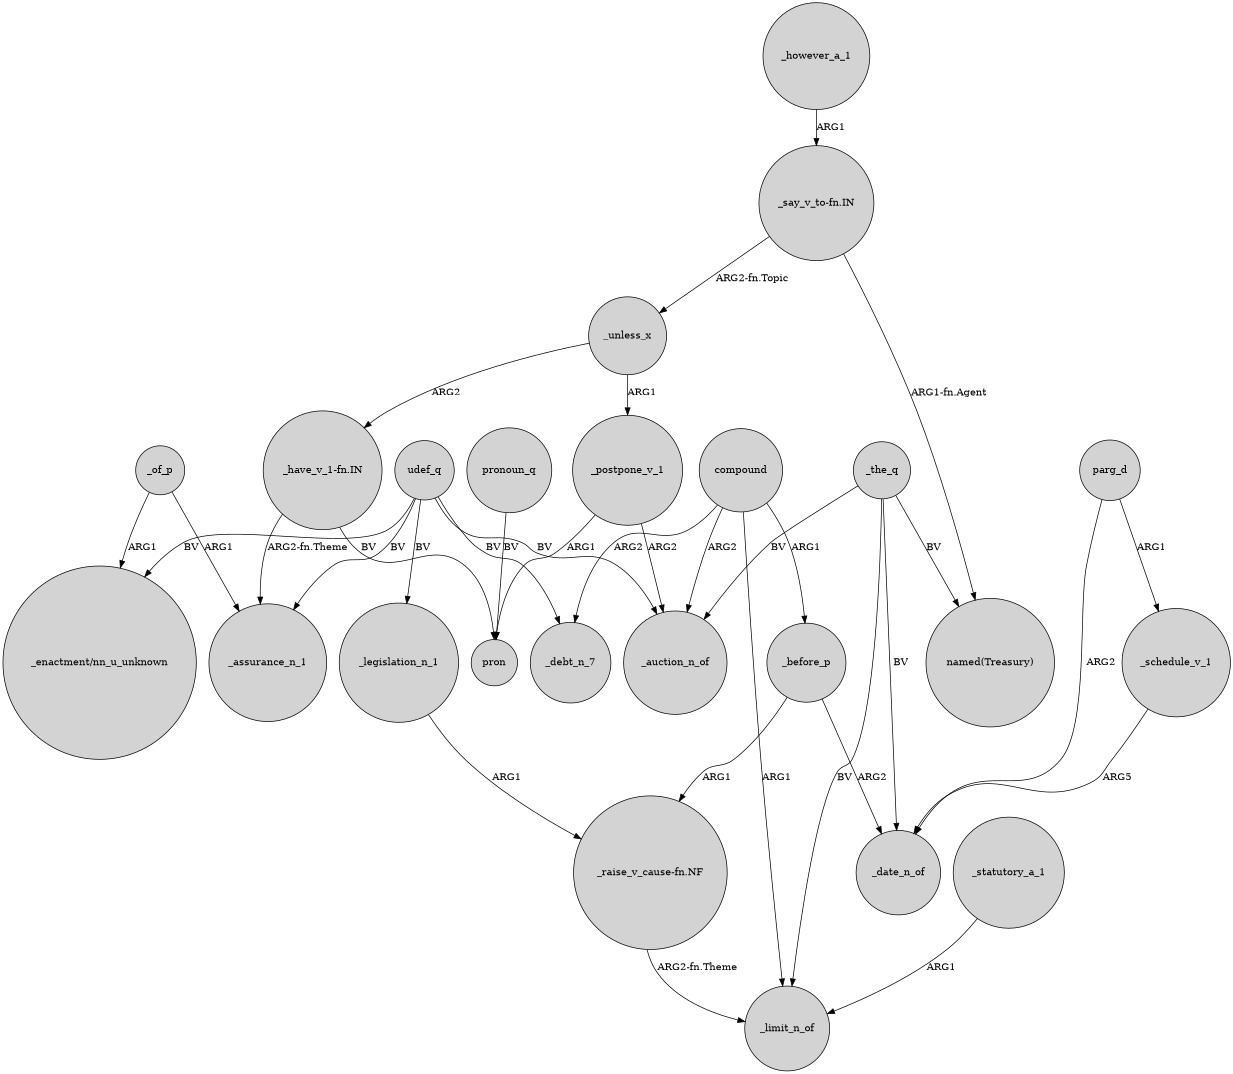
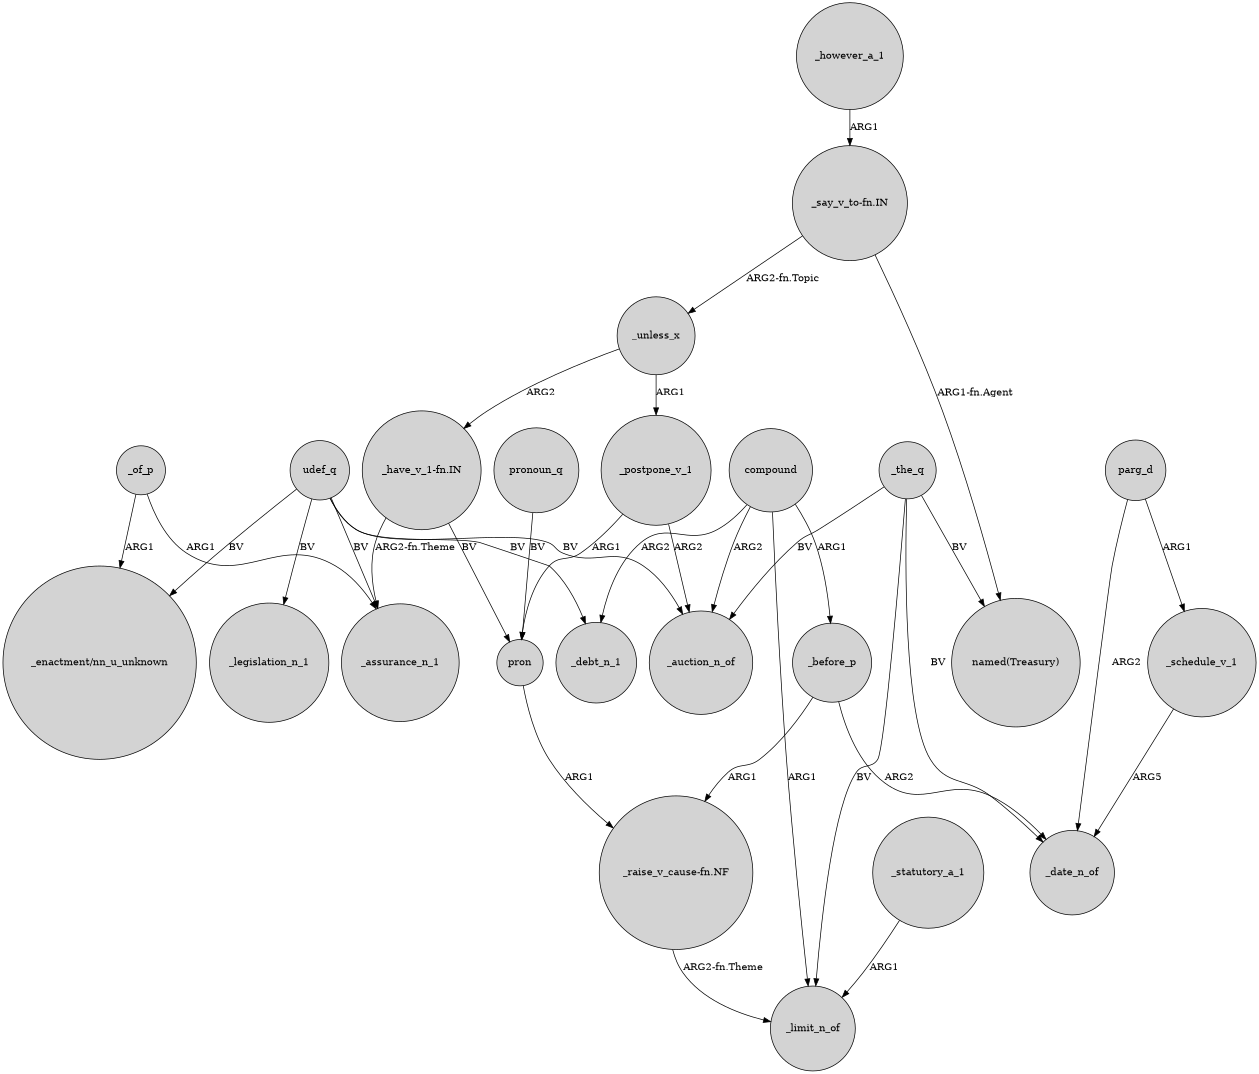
node "_debt_n_7": label "_debt_n_7" -> "_debt_n_1"
edge "_legislation_n_1" -> "_raise_v_cause-fn.NF": now "pron" -> "_raise_v_cause-fn.NF"
